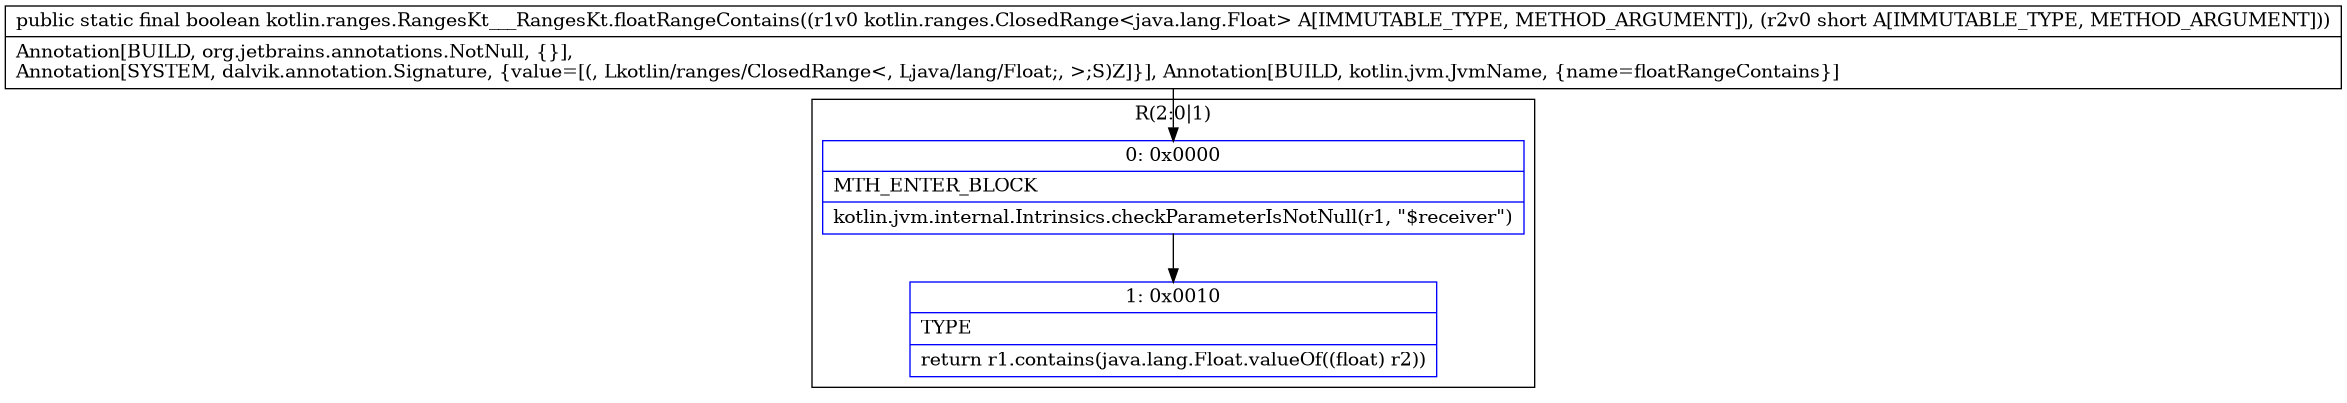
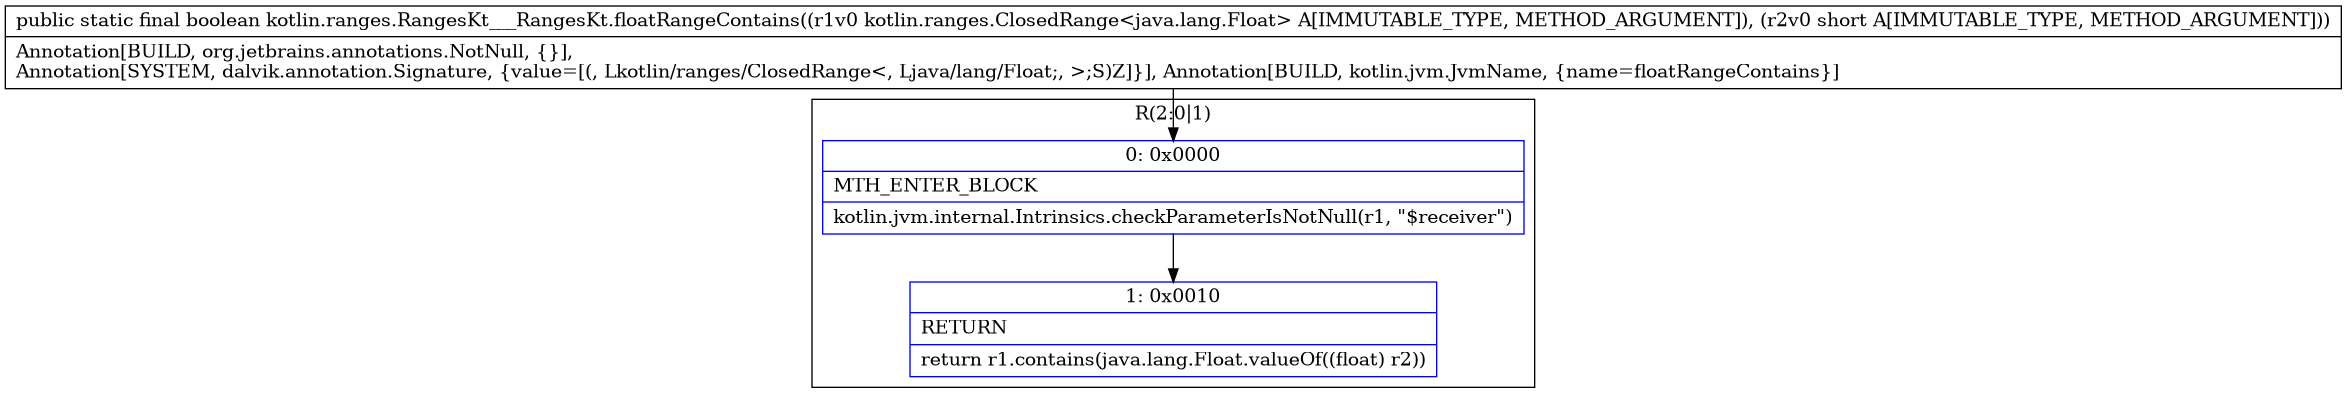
node "1: 0x0010": text "TYPE" -> "RETURN"
